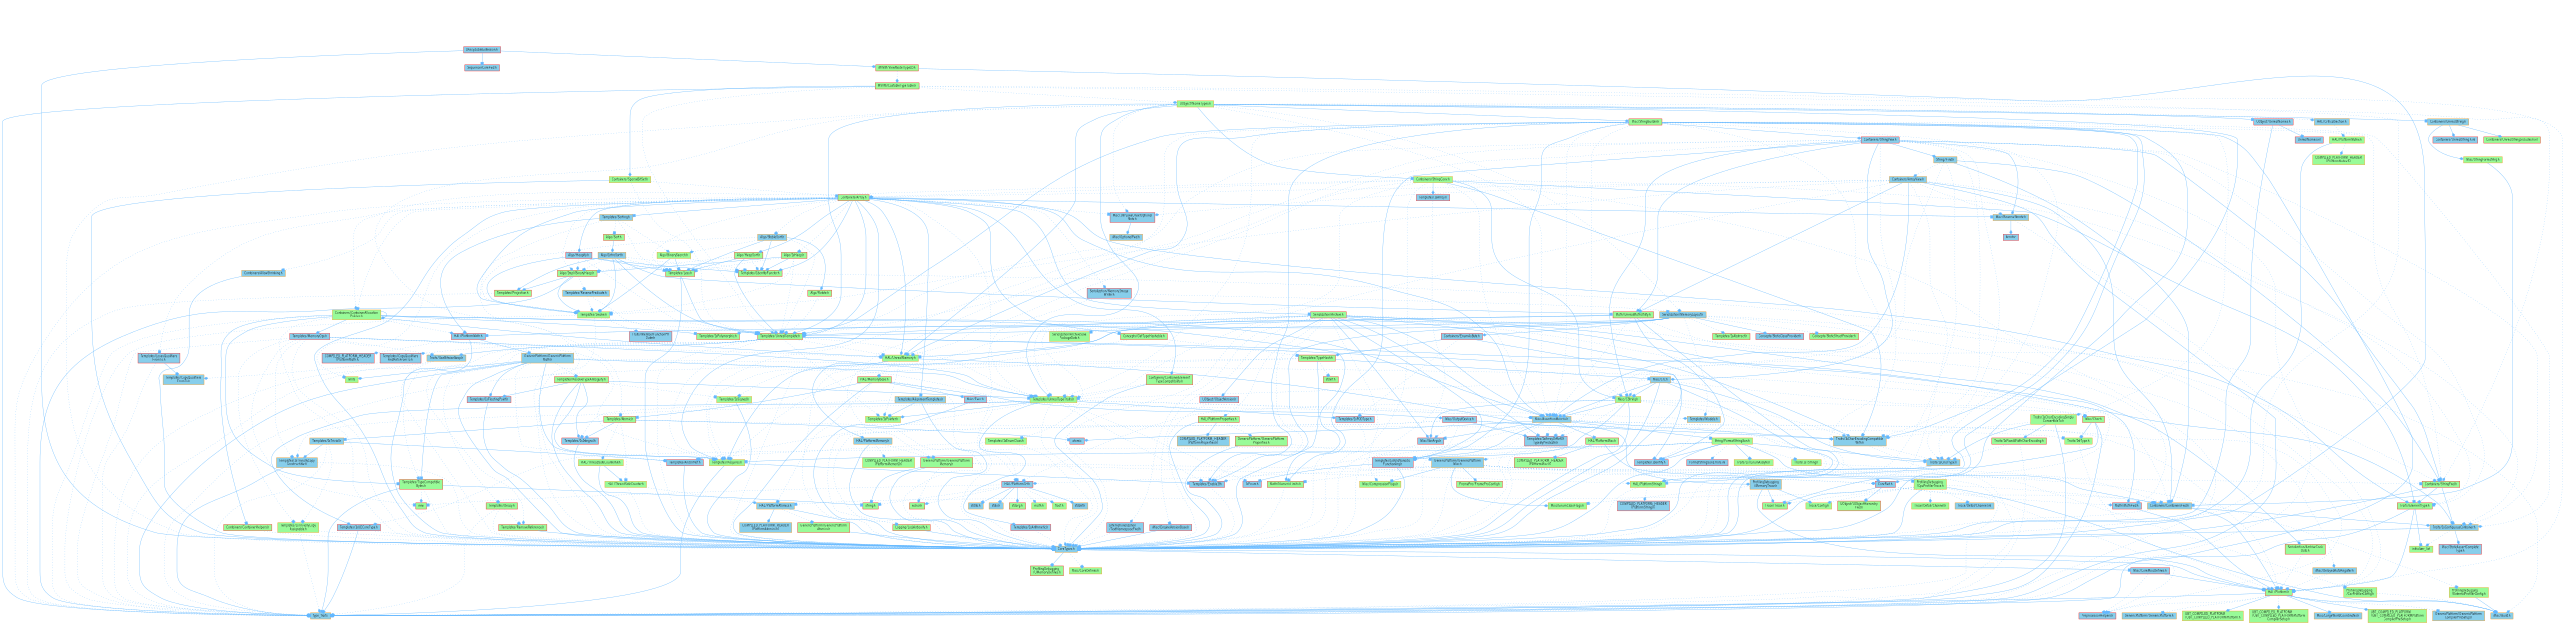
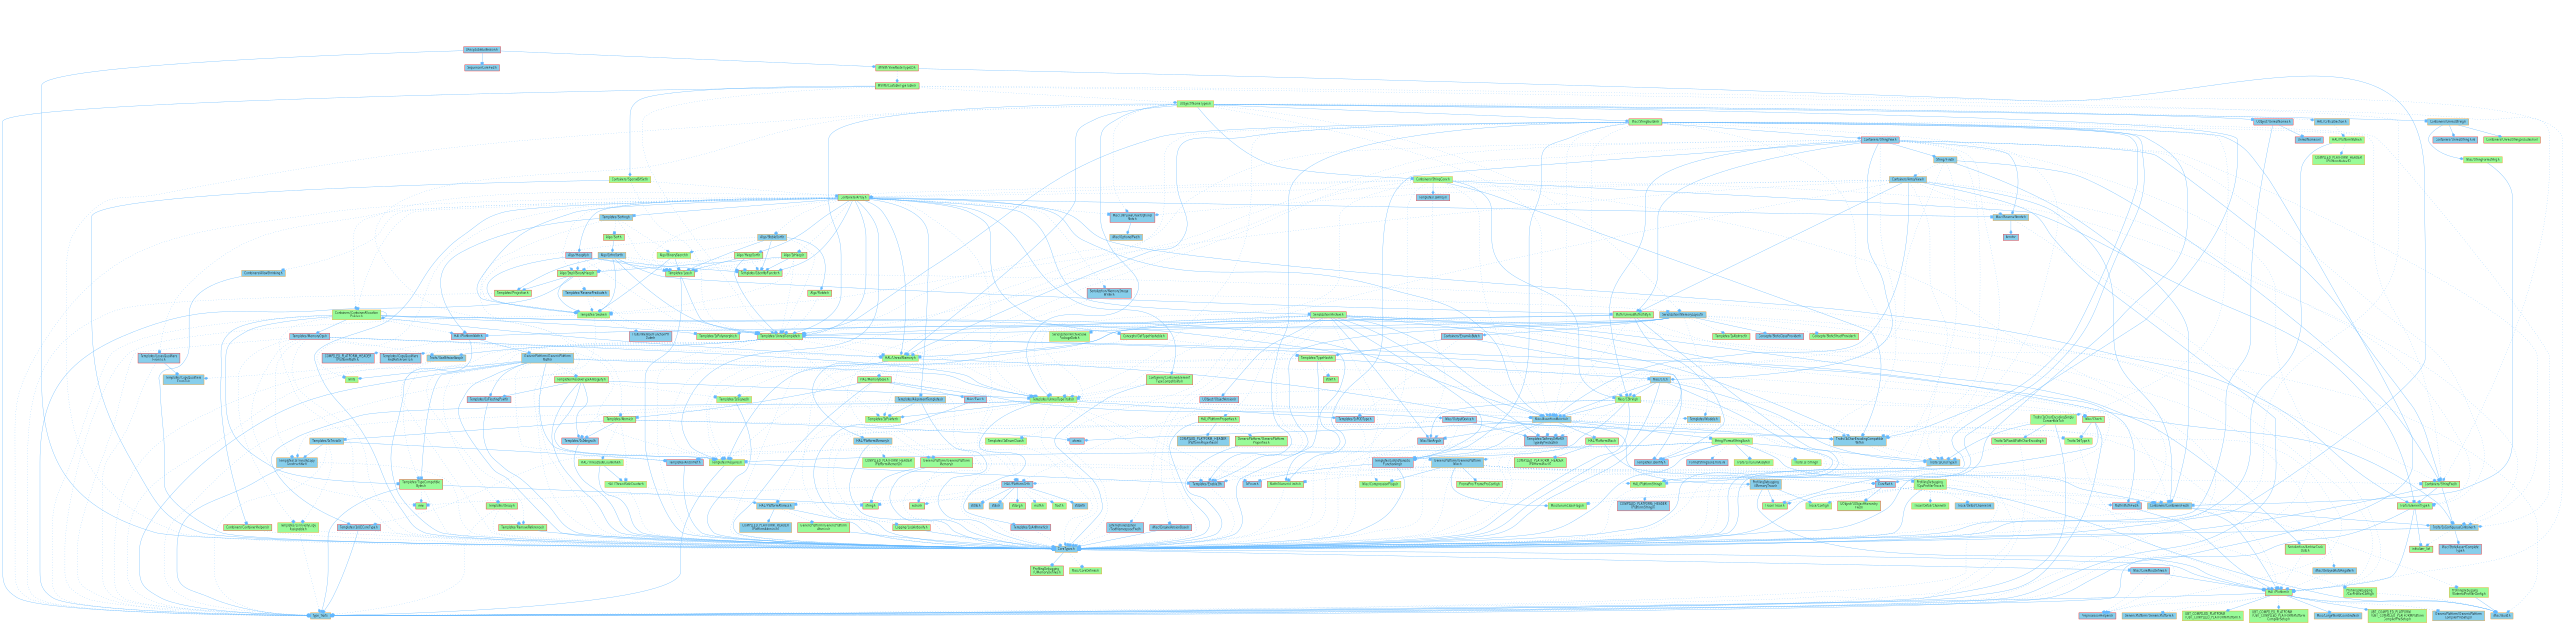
node "initializer_list": color darkorange -> red
